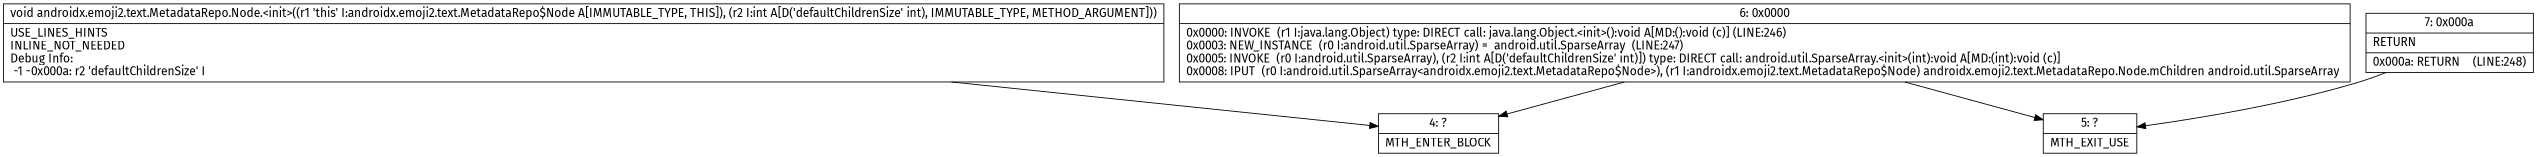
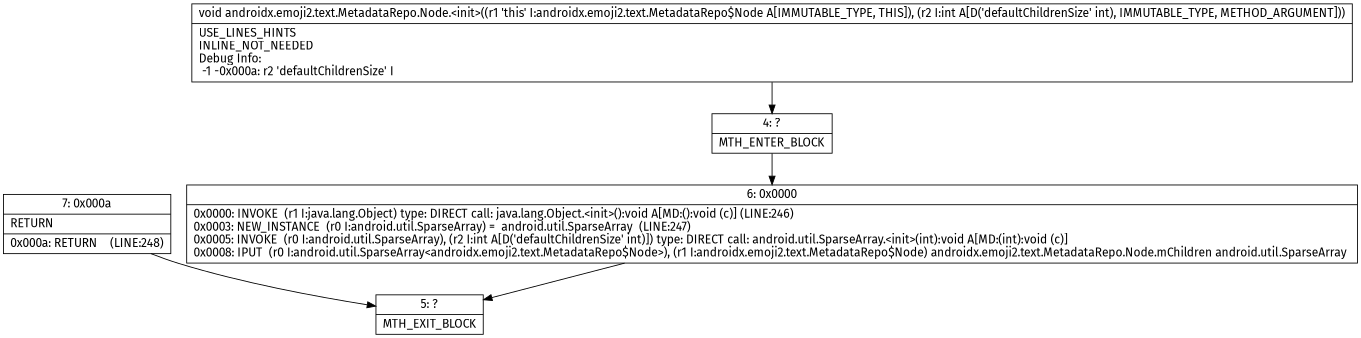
edge "6: 0x0000" -> "4: ?": reversed
node "5: ?": text "MTH_EXIT_USE" -> "MTH_EXIT_BLOCK"
